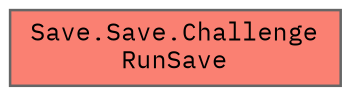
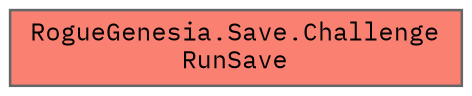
node "Save.Save.Challenge RunSave": label "Save.Save.Challenge RunSave" -> "RogueGenesia.Save.Challenge RunSave"
